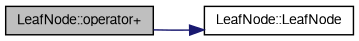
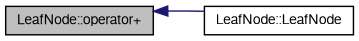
edge "LeafNode::operator+" -> "LeafNode::LeafNode": reversed
